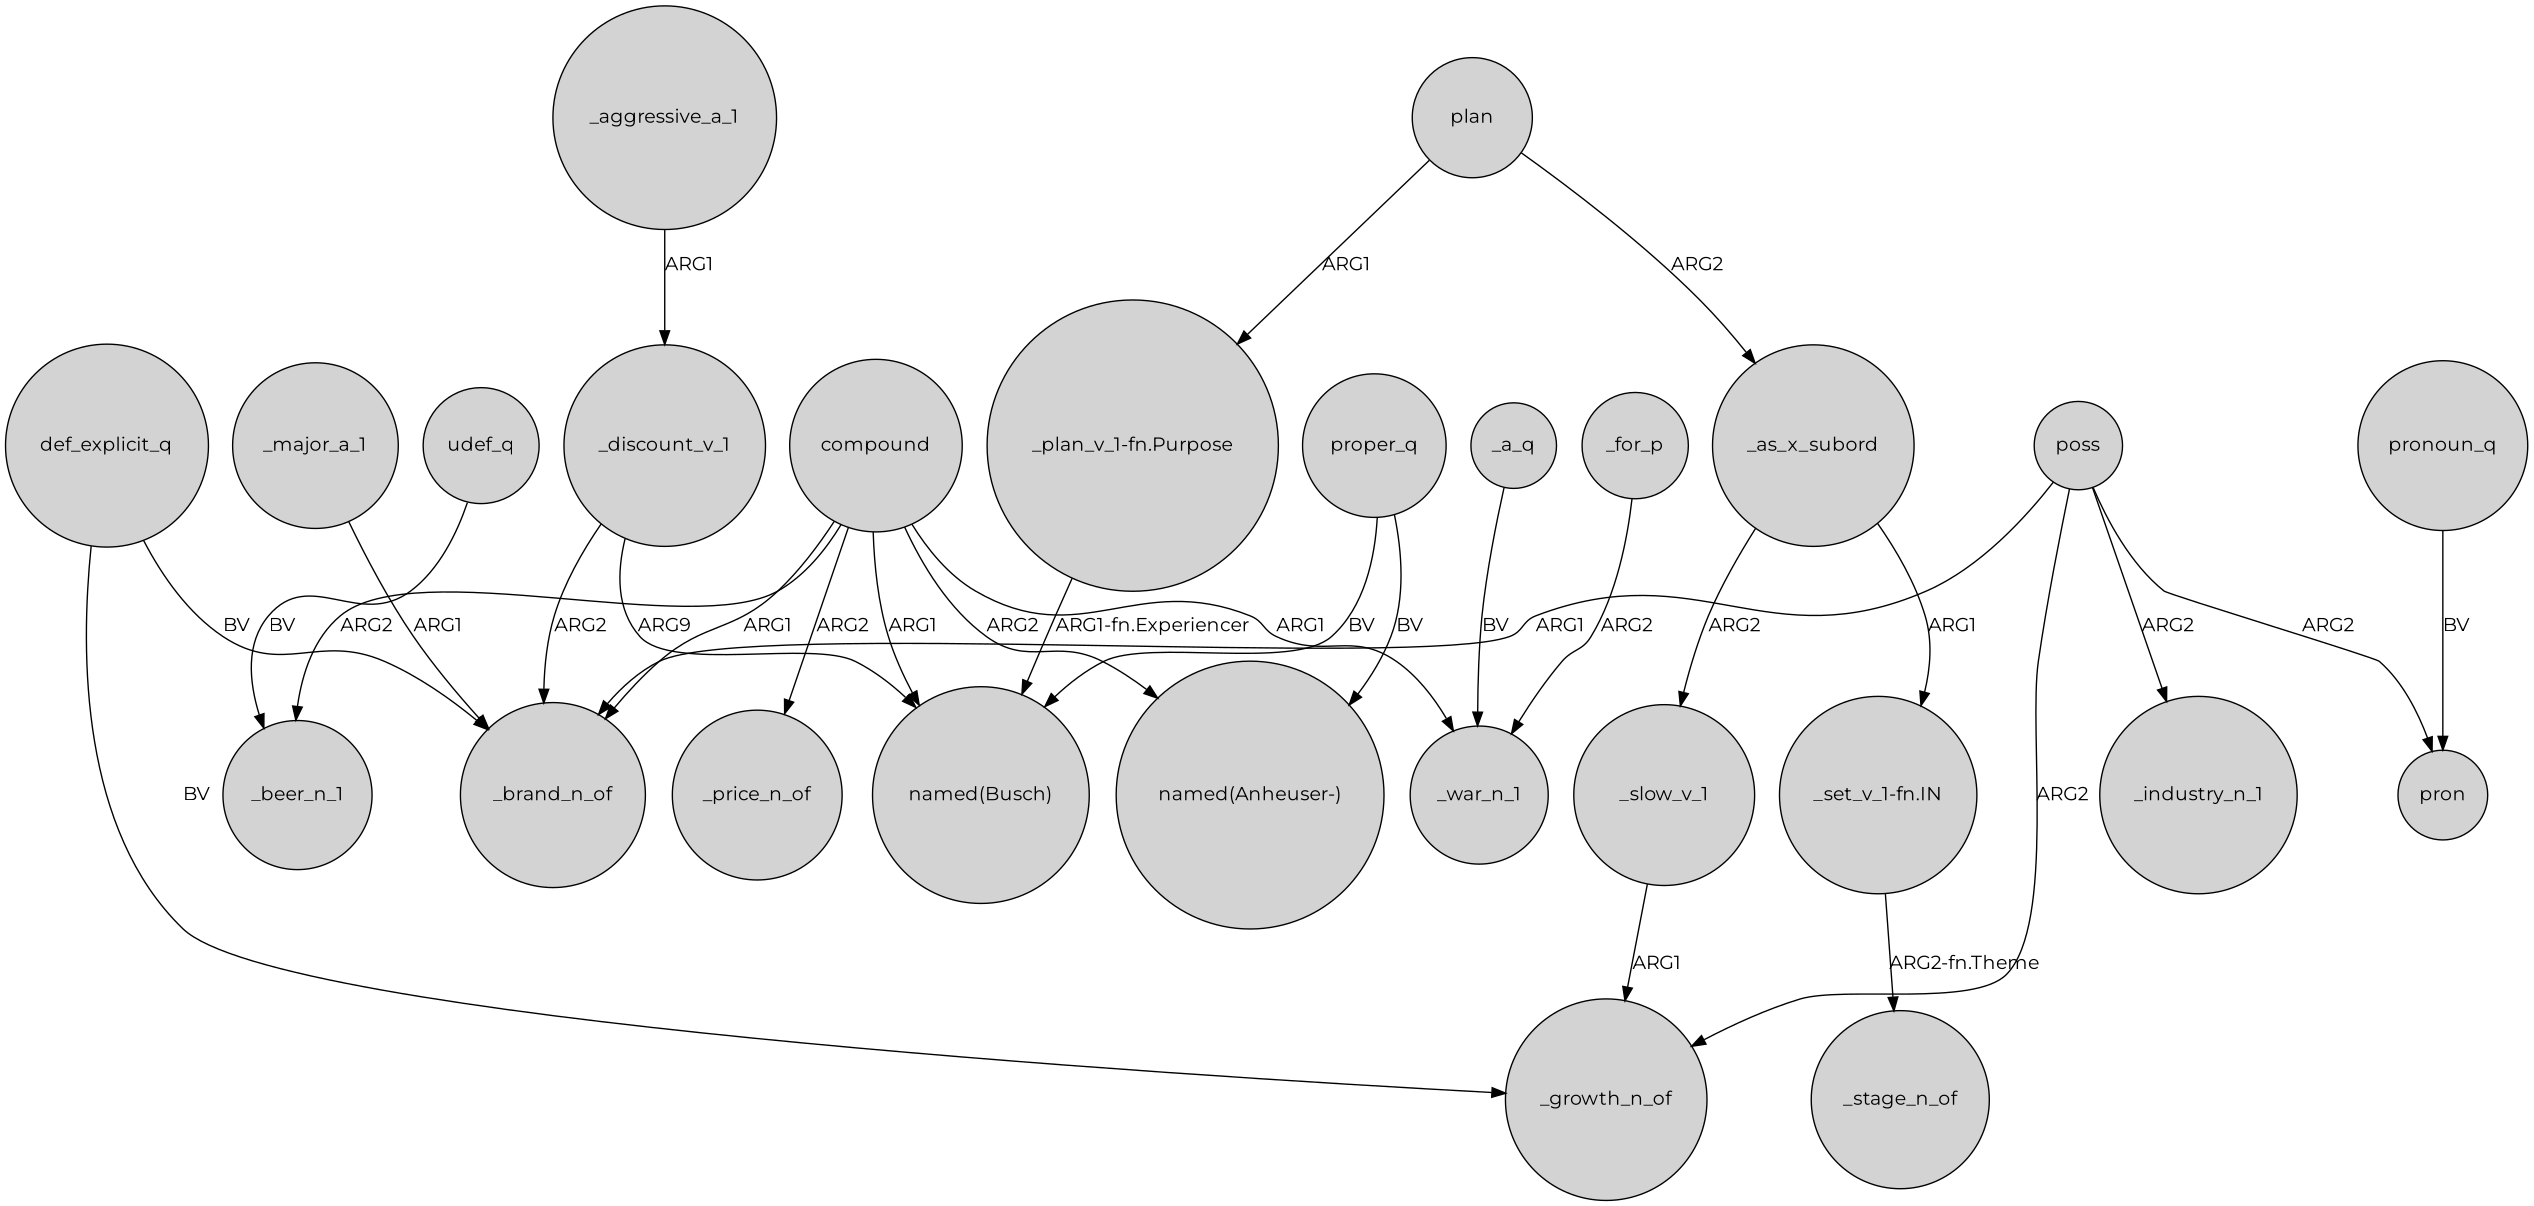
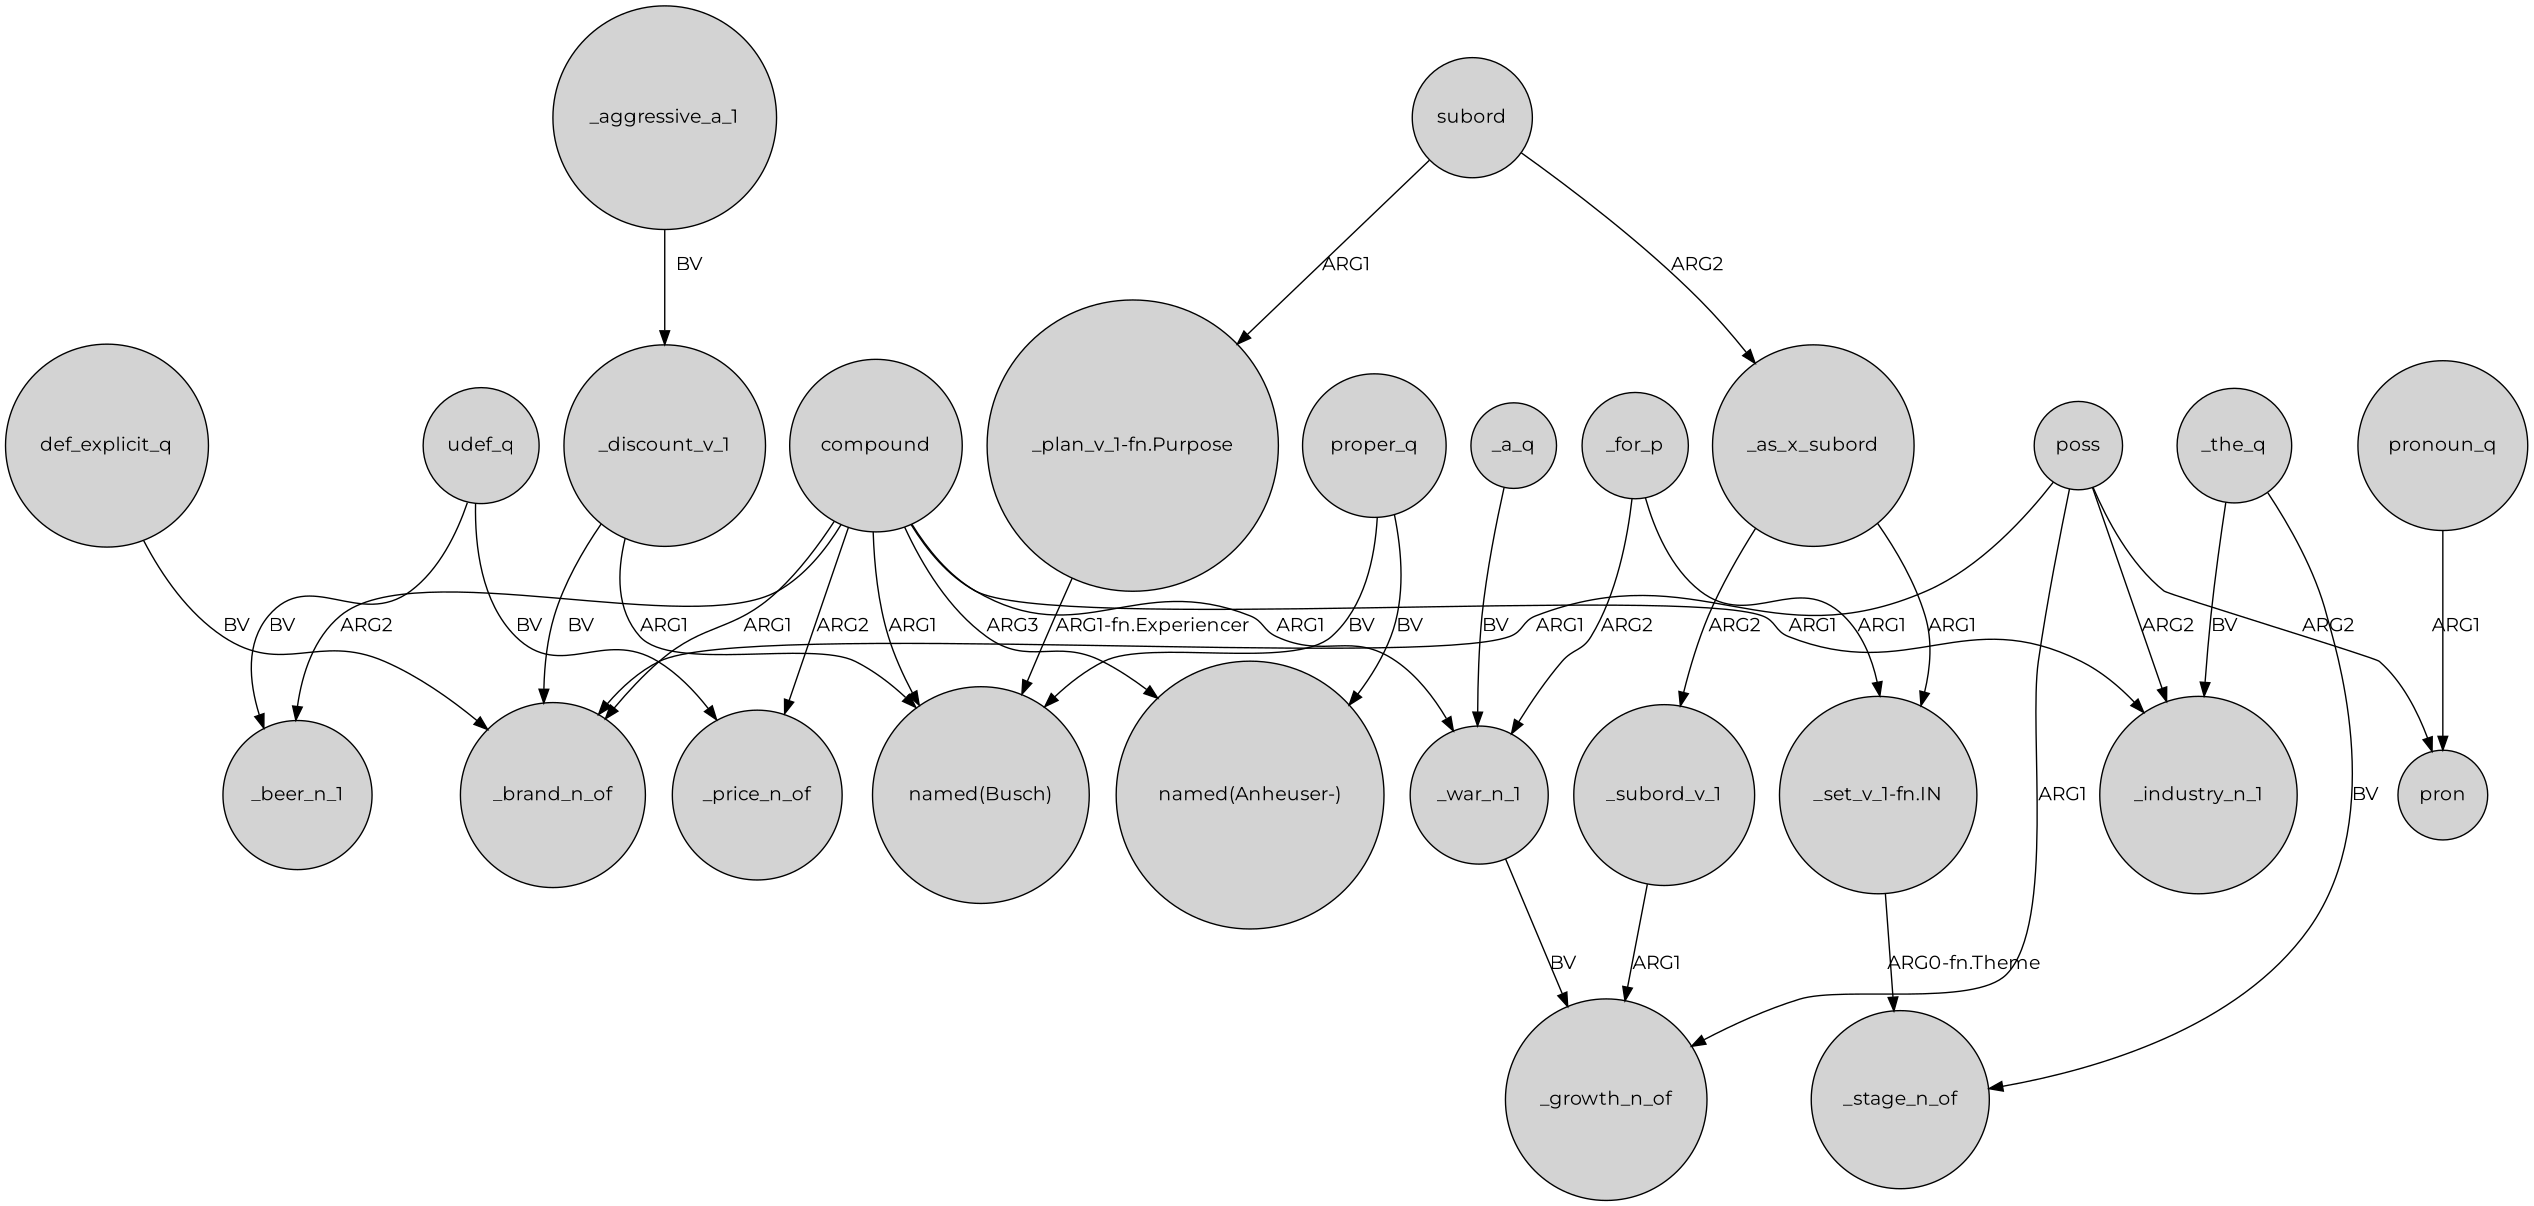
node "plan": label "plan" -> "subord"
edge "_aggressive_a_1" -> "_discount_v_1": label "ARG1" -> "BV"
node "_major_a_1": removed
node "_the_q": added
edge "_for_p" -> "_set_v_1-fn.IN": added, label "ARG1"
edge "compound" -> "_industry_n_1": added, label "ARG1"
edge "_discount_v_1" -> "_brand_n_of": label "ARG2" -> "BV"
edge "_discount_v_1" -> "named(Busch)": label "ARG9" -> "ARG1"
edge "compound" -> "named(Anheuser-)": label "ARG2" -> "ARG3"
edge "pronoun_q" -> "pron": label "BV" -> "ARG1"
edge "udef_q" -> "_price_n_of": added, label "BV"
node "_slow_v_1": label "_slow_v_1" -> "_subord_v_1"
edge "poss" -> "_growth_n_of": label "ARG2" -> "ARG1"
edge "_set_v_1-fn.IN" -> "_stage_n_of": label "ARG2-fn.Theme" -> "ARG0-fn.Theme"
edge "def_explicit_q" -> "_growth_n_of": now "_war_n_1" -> "_growth_n_of"
